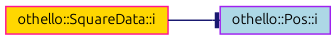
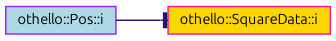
edge "othello::SquareData::i" -> "othello::Pos::i": reversed
